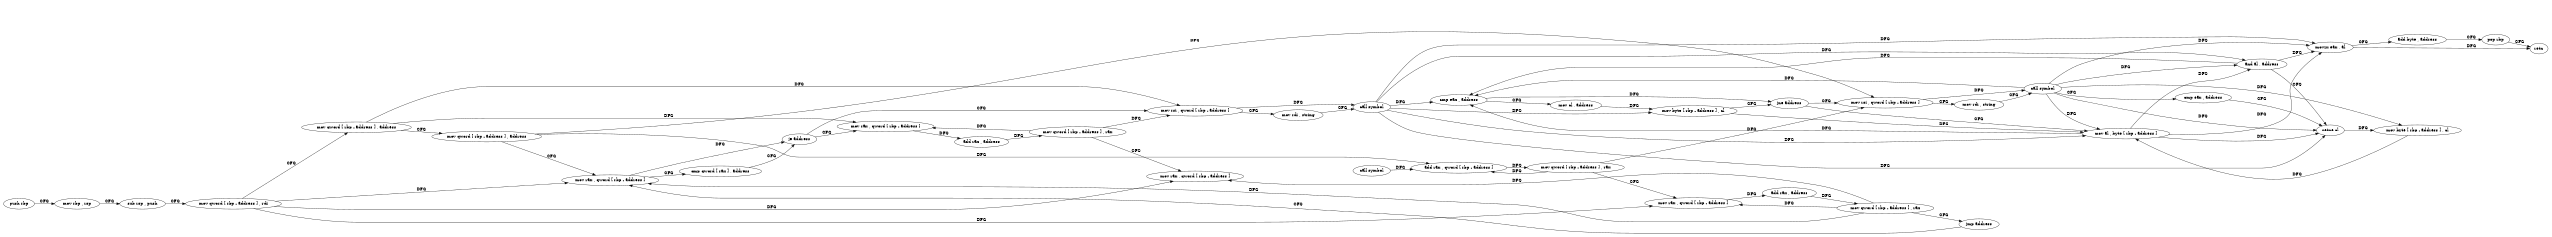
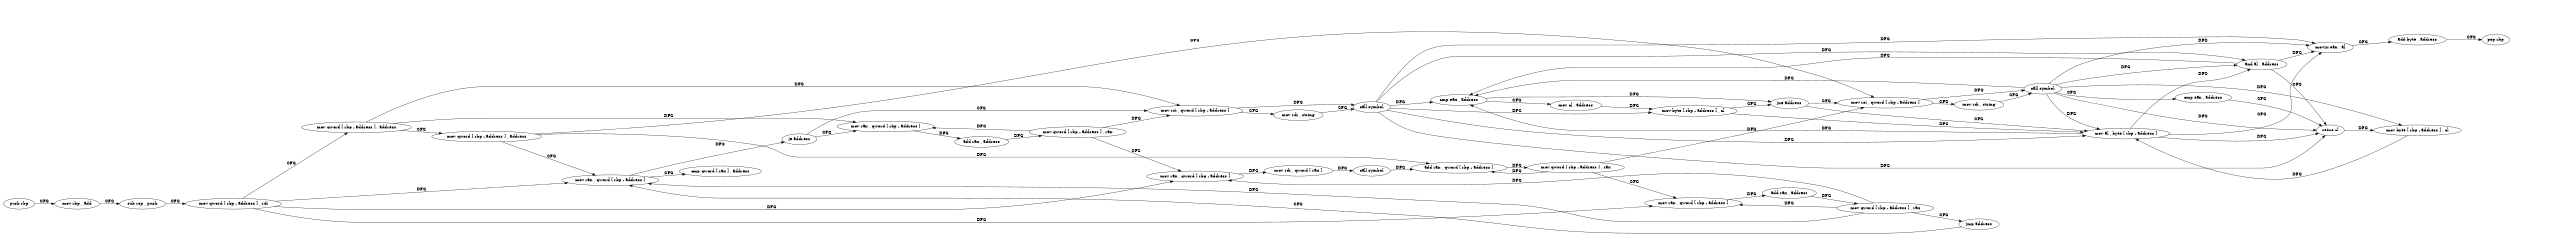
node "retn": removed
edge "mov al , byte [ rbp - address ]" -> "movzx eax , al": label "DFG" -> "CFG"
edge "cmp qword [ rax ] , address" -> "je address": removed, label "CFG"
node "mov rdi , qword [ rax ]": added
node "mov rbp , rsp": label "mov rbp , rsp" -> "mov rbp , add"
